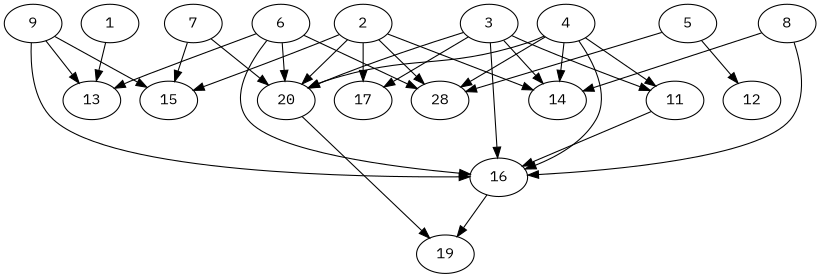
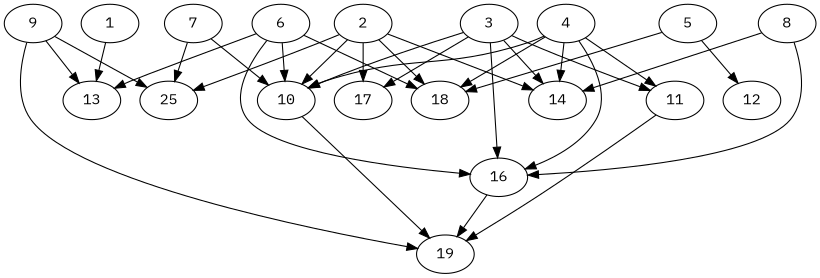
node "15": label "15" -> "25"
node "20": label "20" -> "10"
node "28": label "28" -> "18"
edge "11" -> "16": now "11" -> "19"
edge "9" -> "16": now "9" -> "19"
